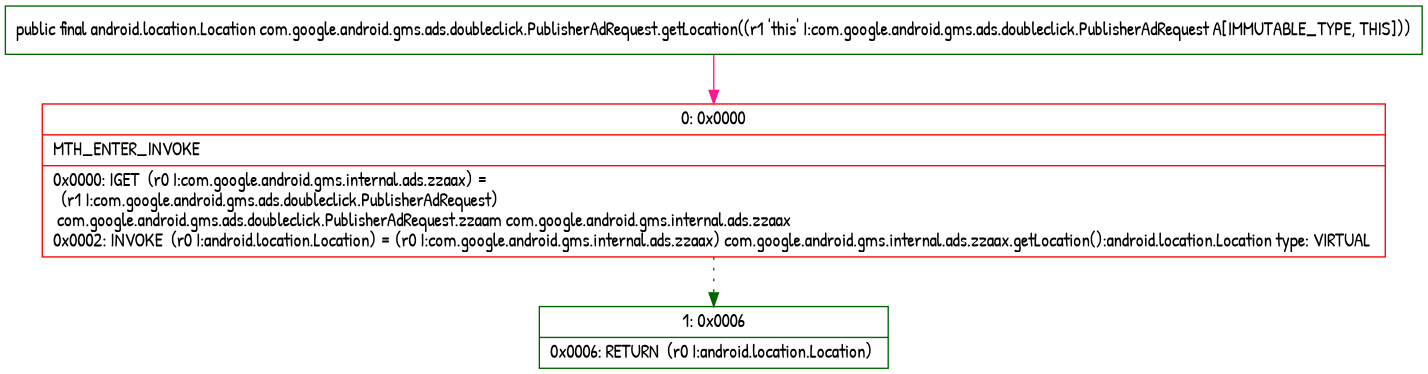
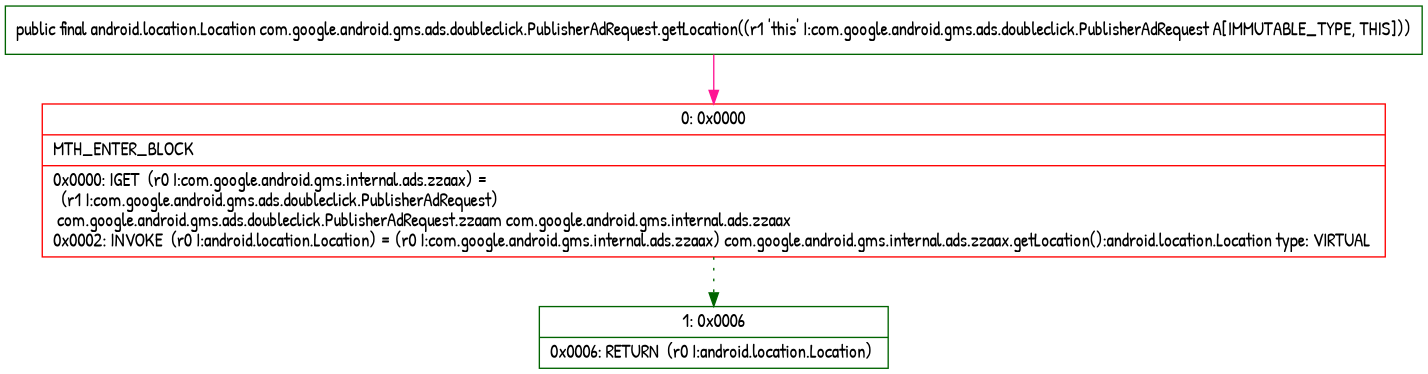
node "0: 0x0000": text "MTH_ENTER_INVOKE" -> "MTH_ENTER_BLOCK"
